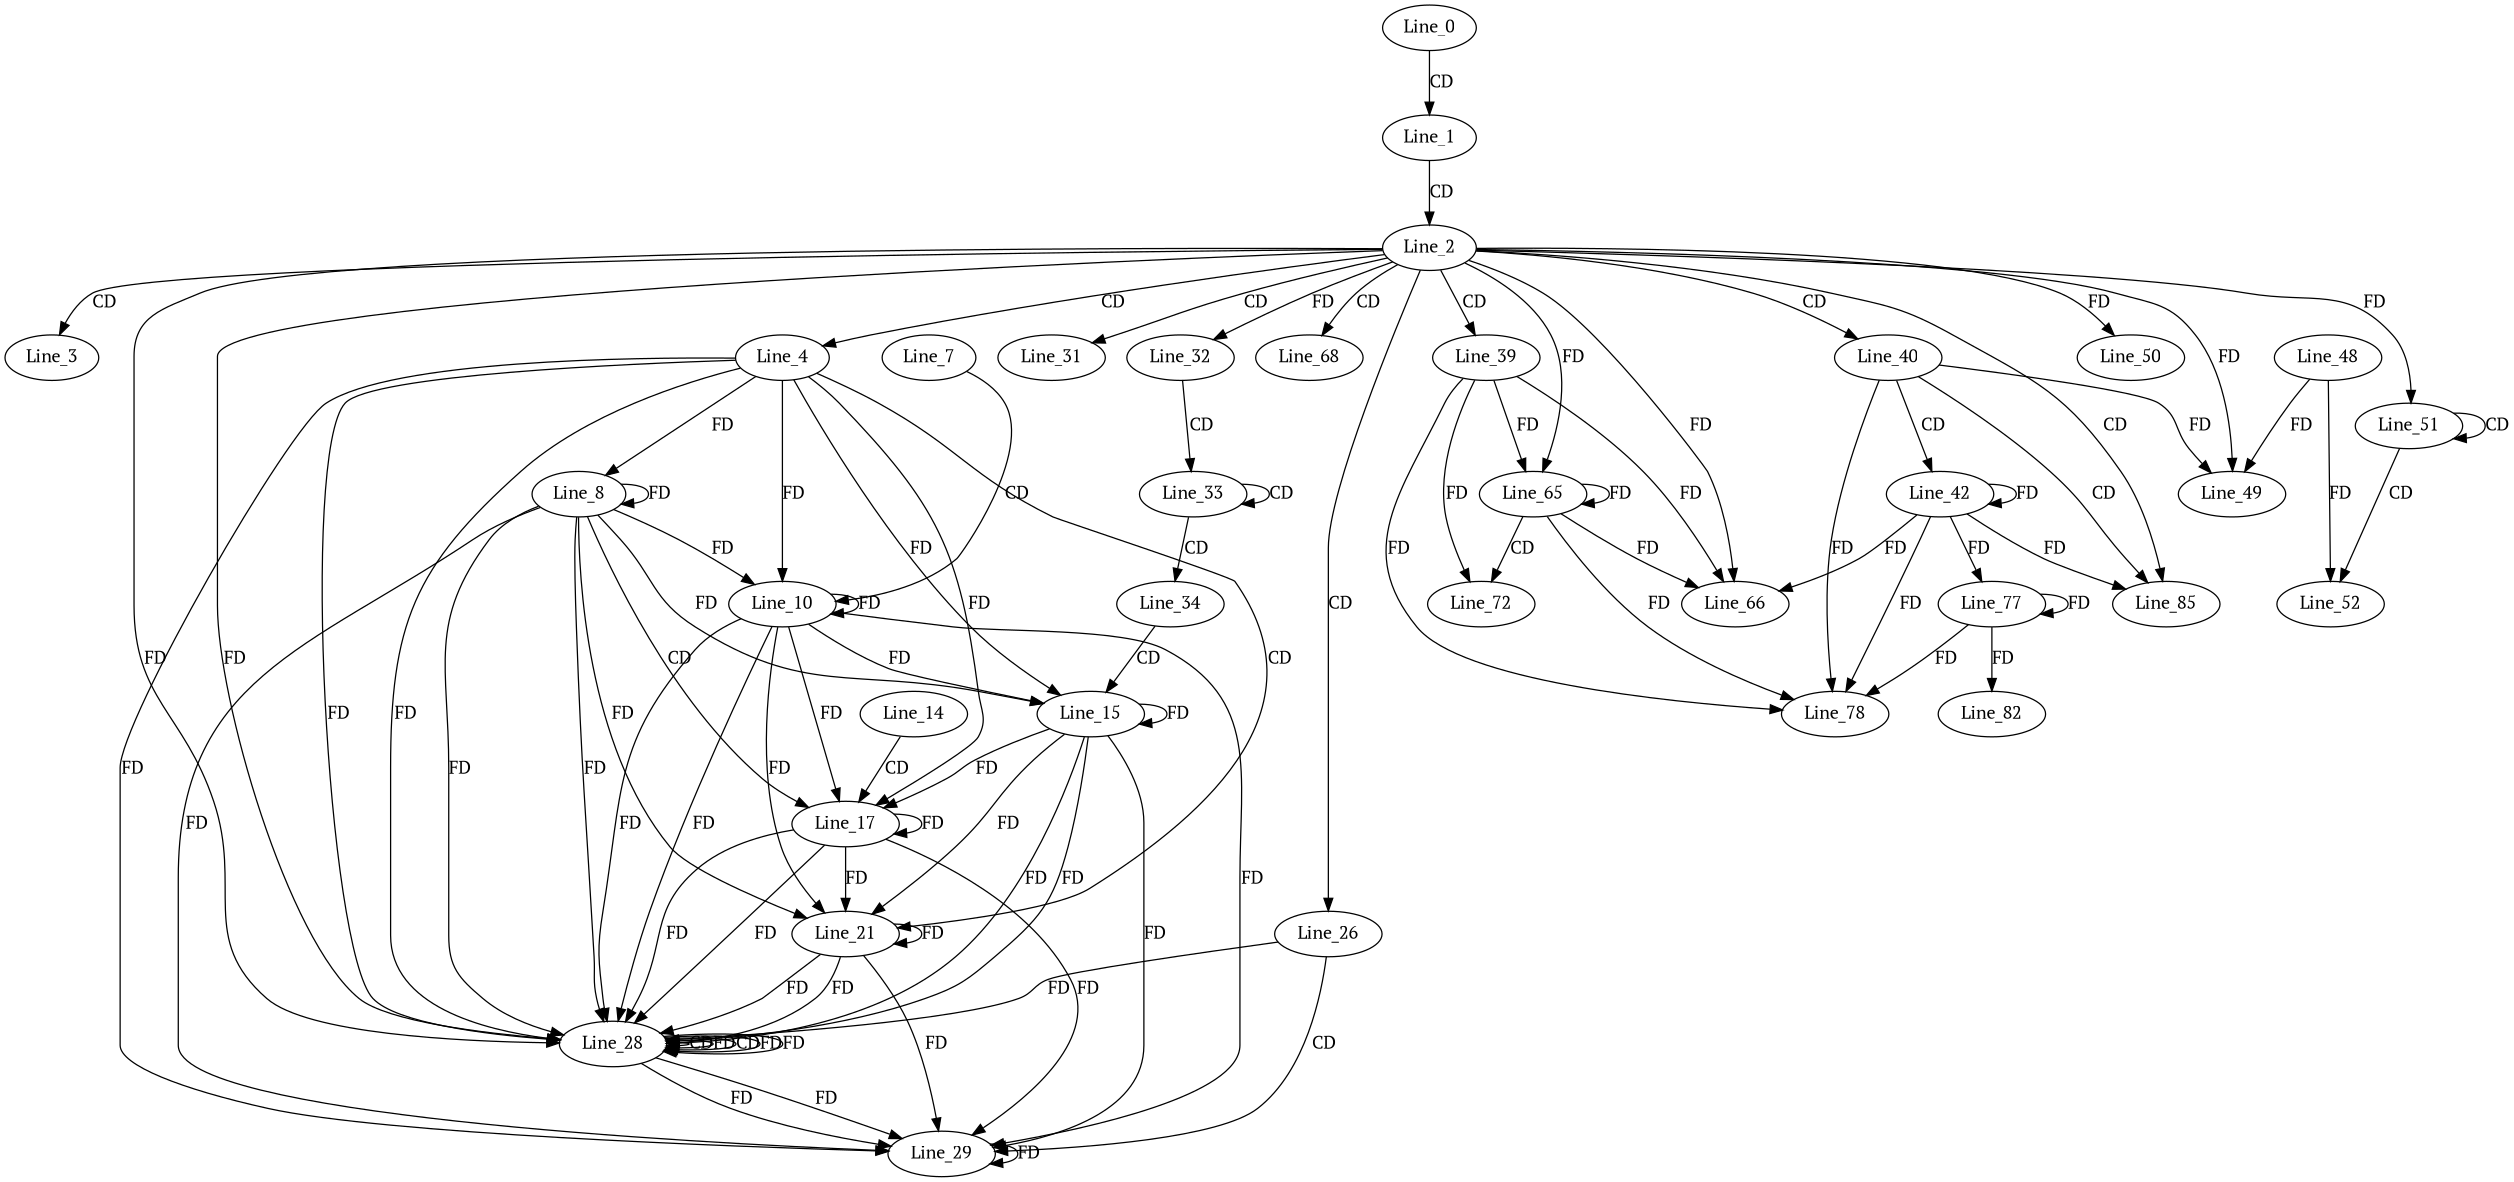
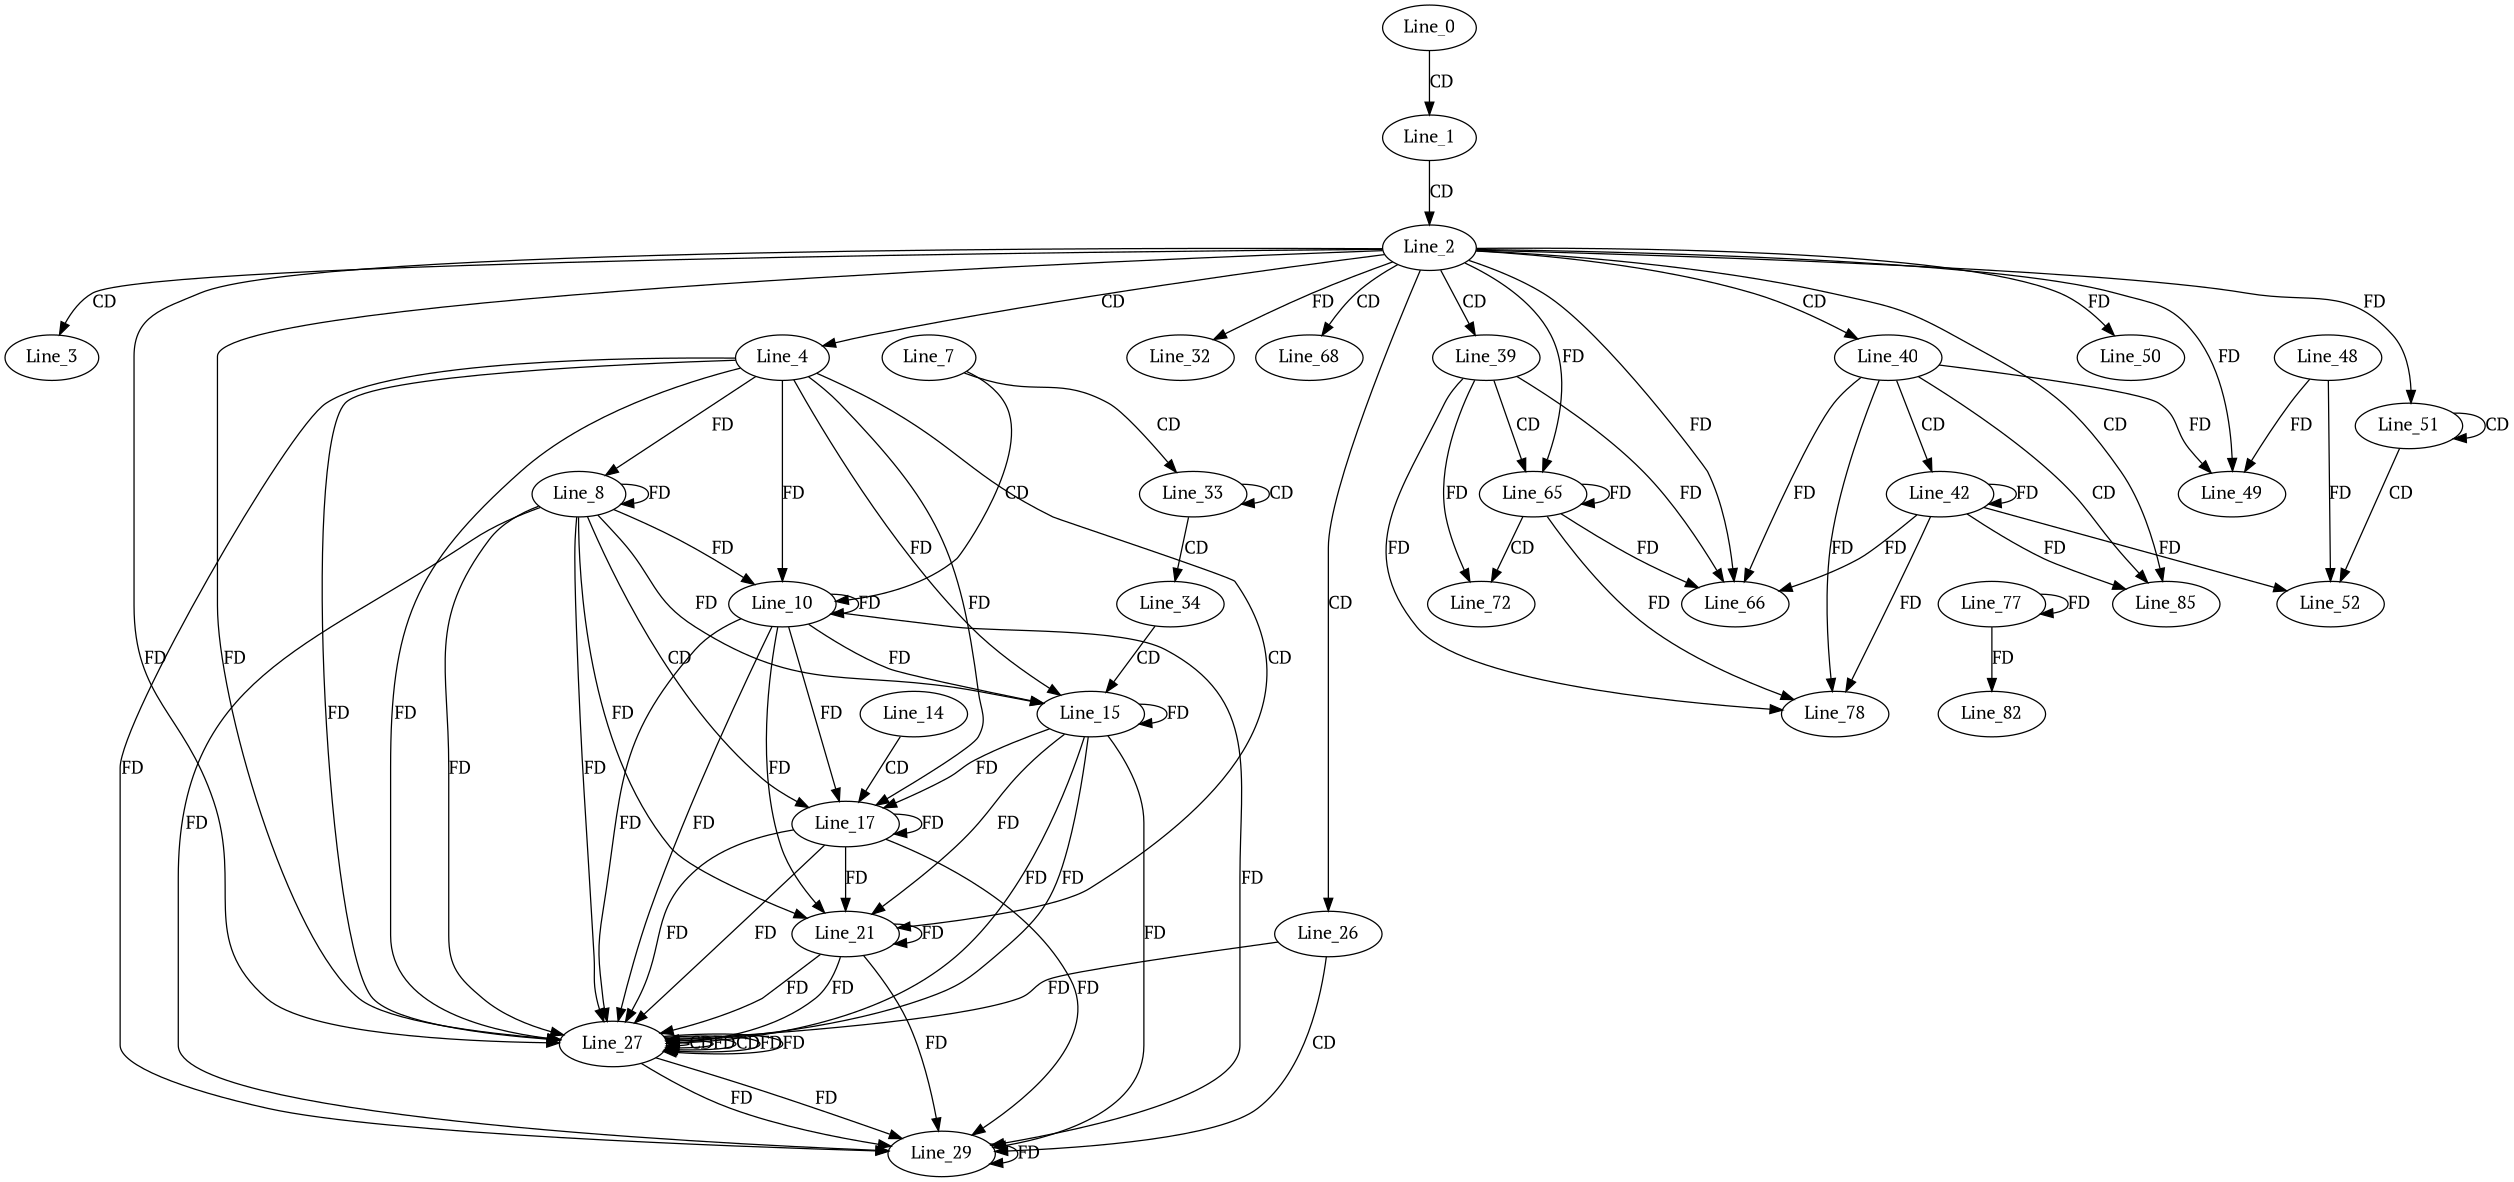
node "Line_31": removed
edge "Line_32" -> "Line_33": now "Line_7" -> "Line_33"
edge "Line_39" -> "Line_65": label "FD" -> "CD"
edge "Line_40" -> "Line_66": added, label "FD"
edge "Line_42" -> "Line_77": now "Line_42" -> "Line_52"
edge "Line_77" -> "Line_78": removed, label "FD"
node "Line_28": label "Line_28" -> "Line_27"
